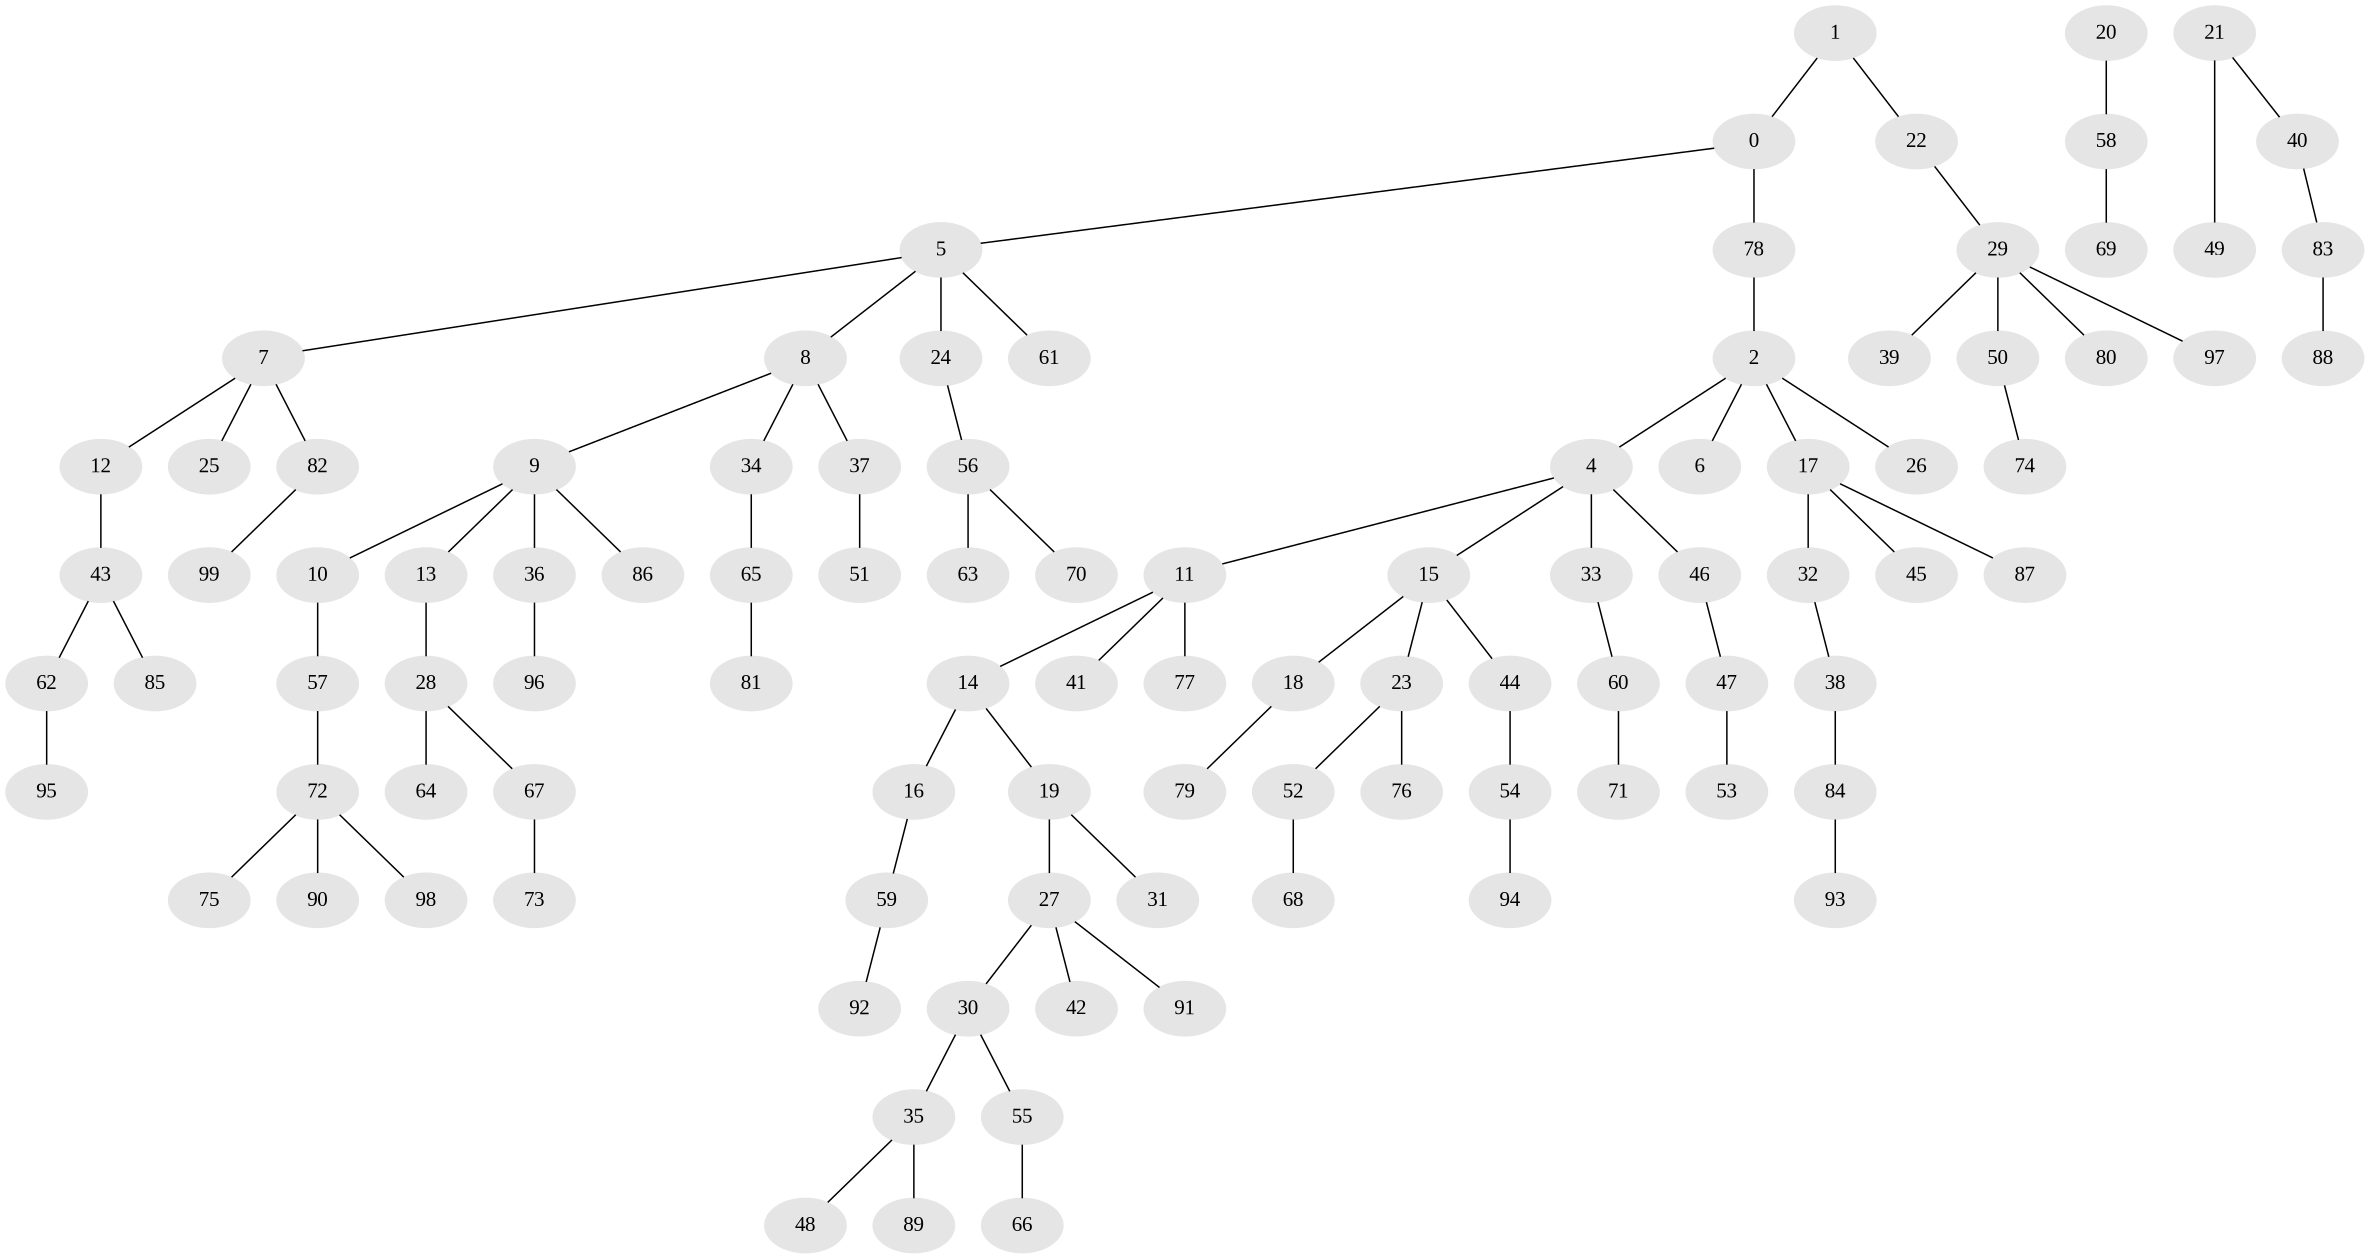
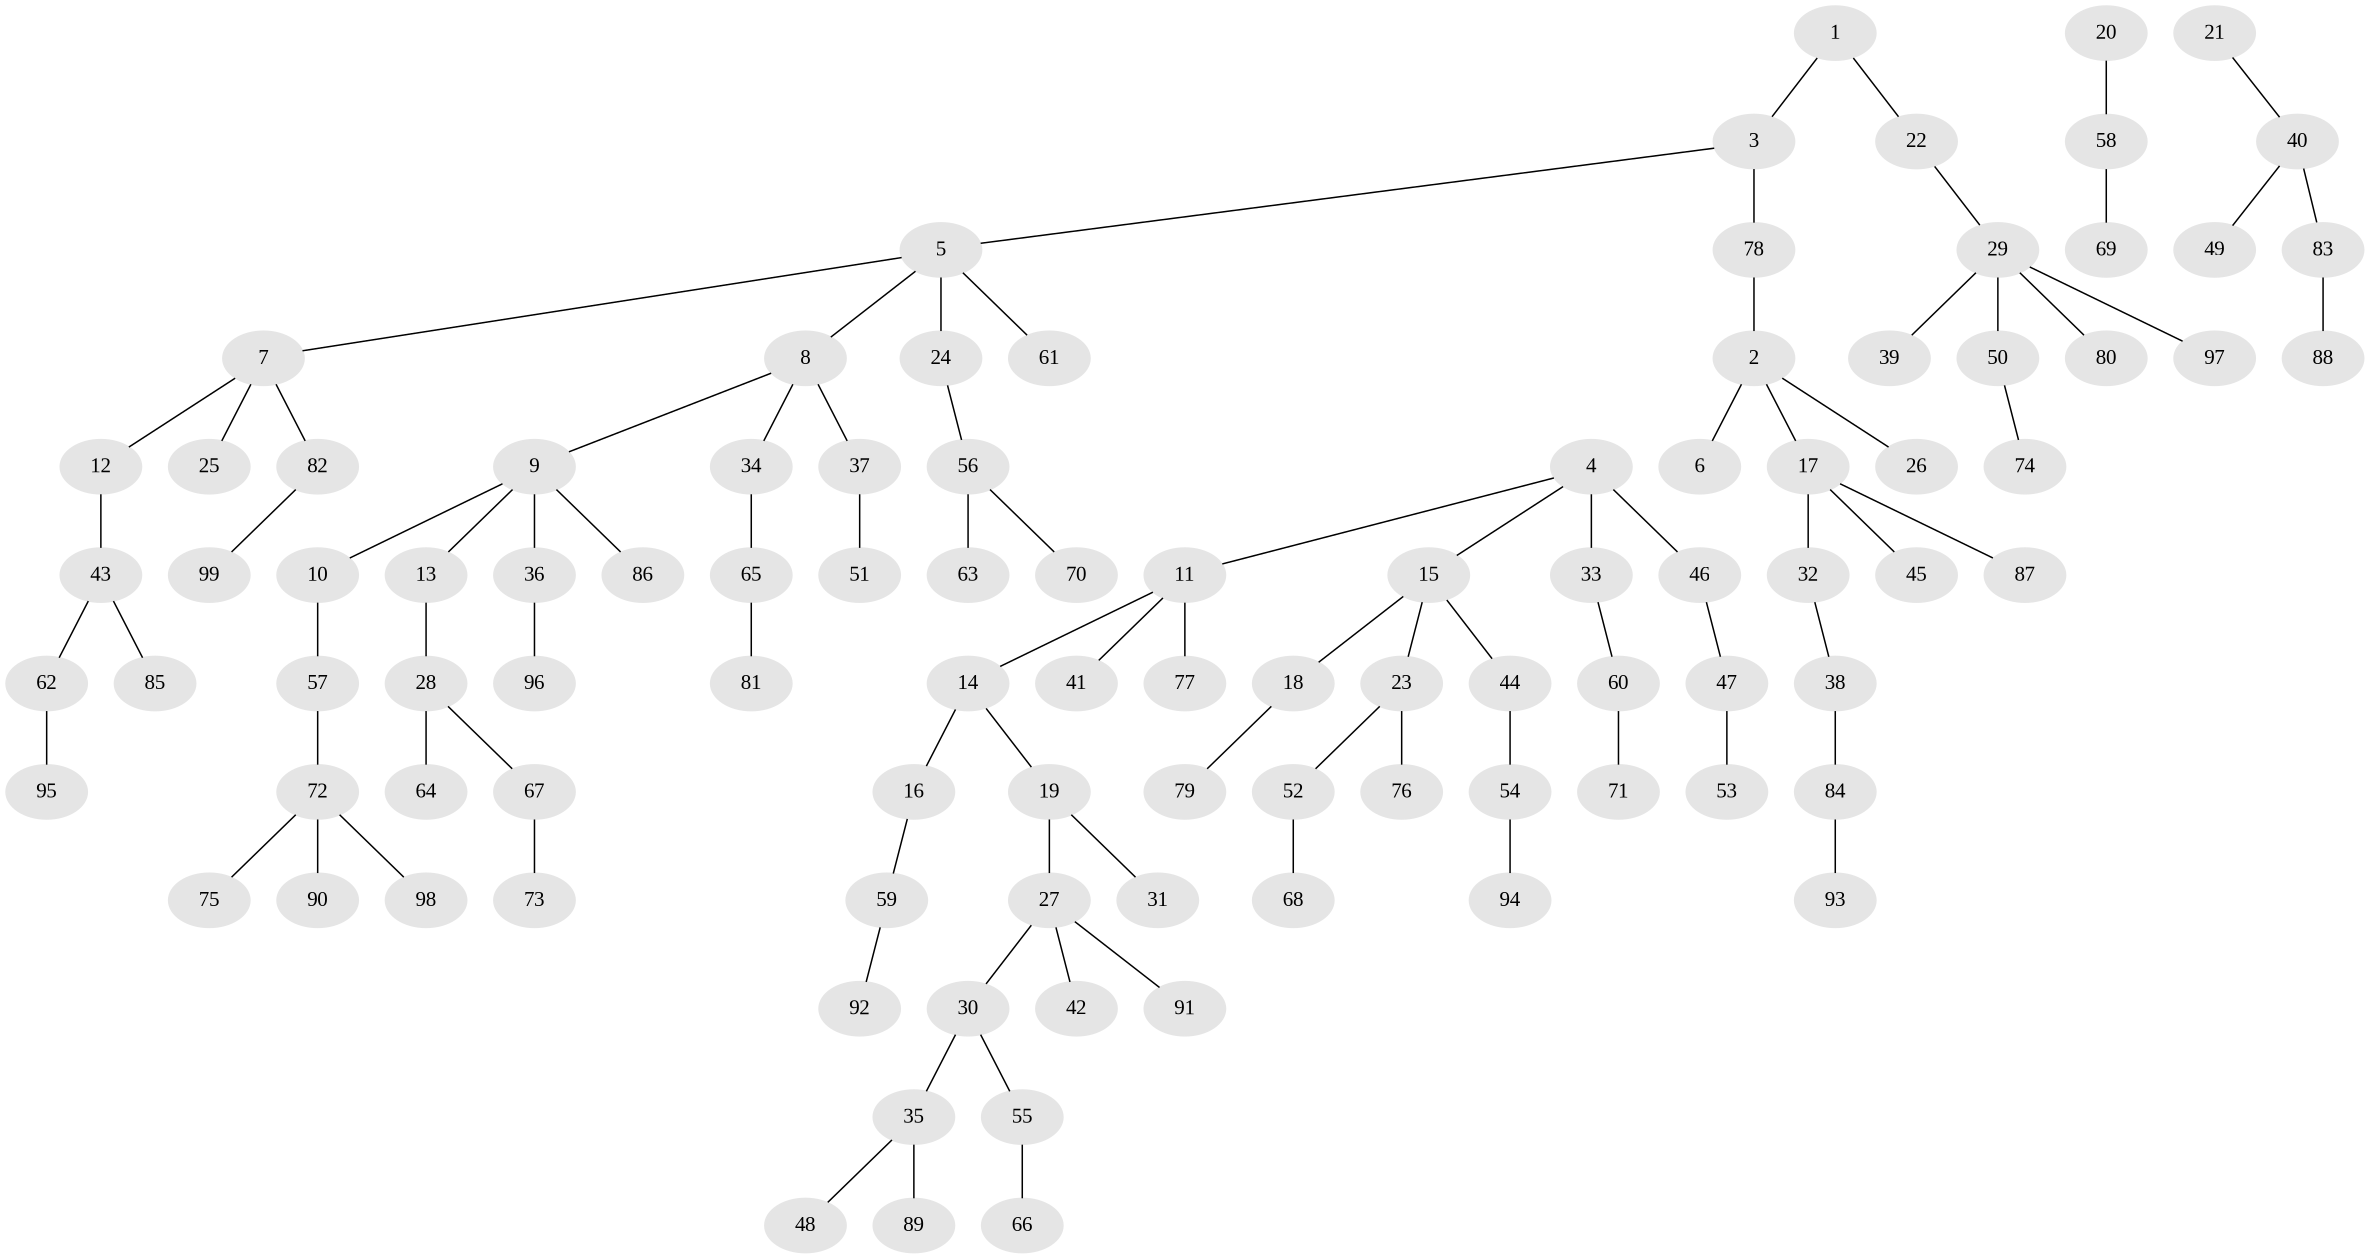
edge "21" -- "49": now "40" -- "49"
node "0": label "0" -> "3"
edge "2" -- "4": removed
